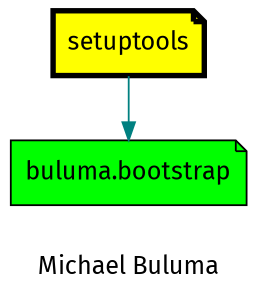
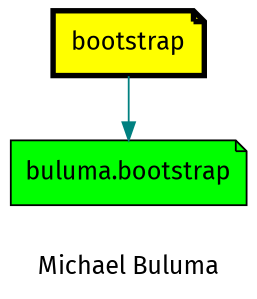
node "setuptools": label "setuptools" -> "bootstrap"
